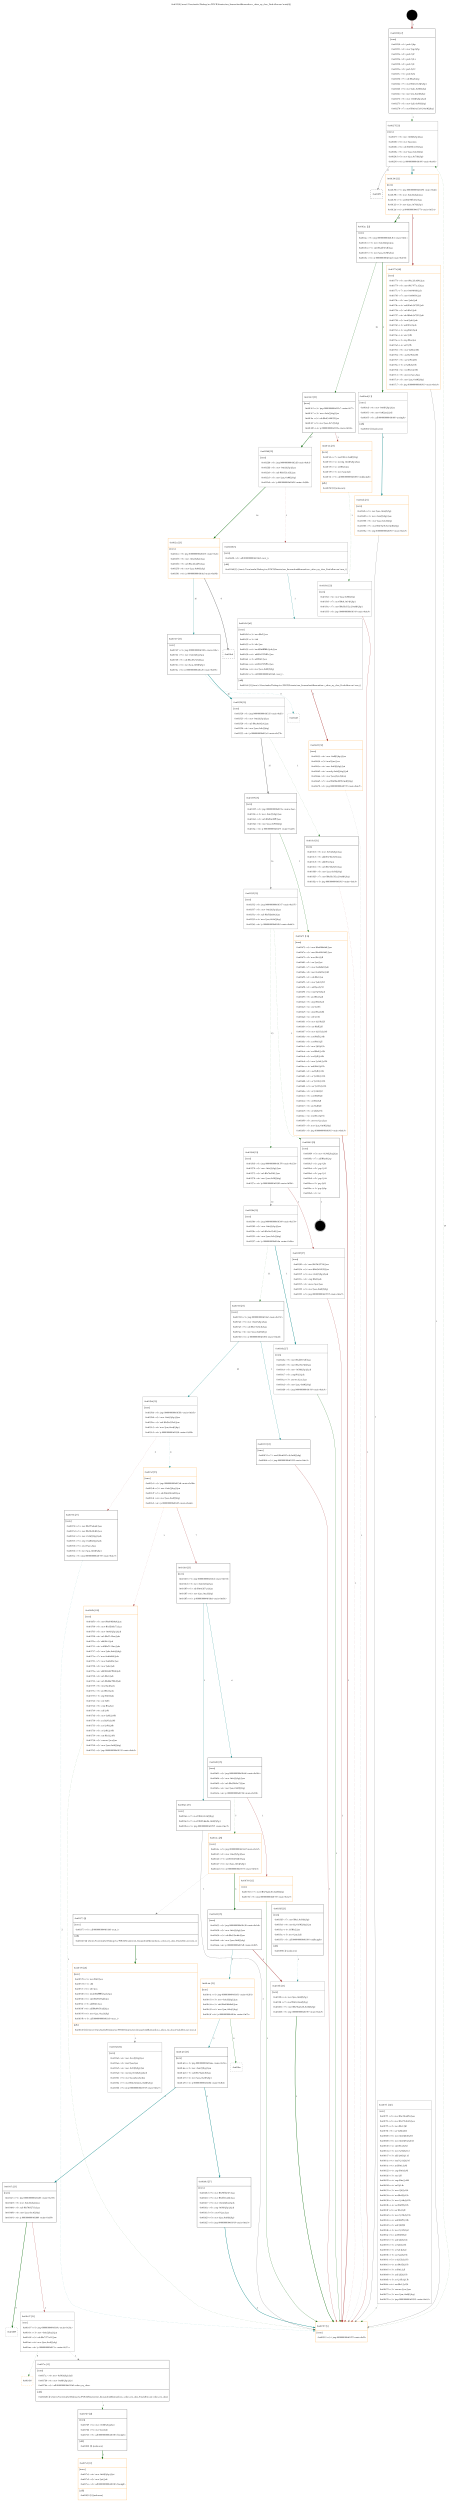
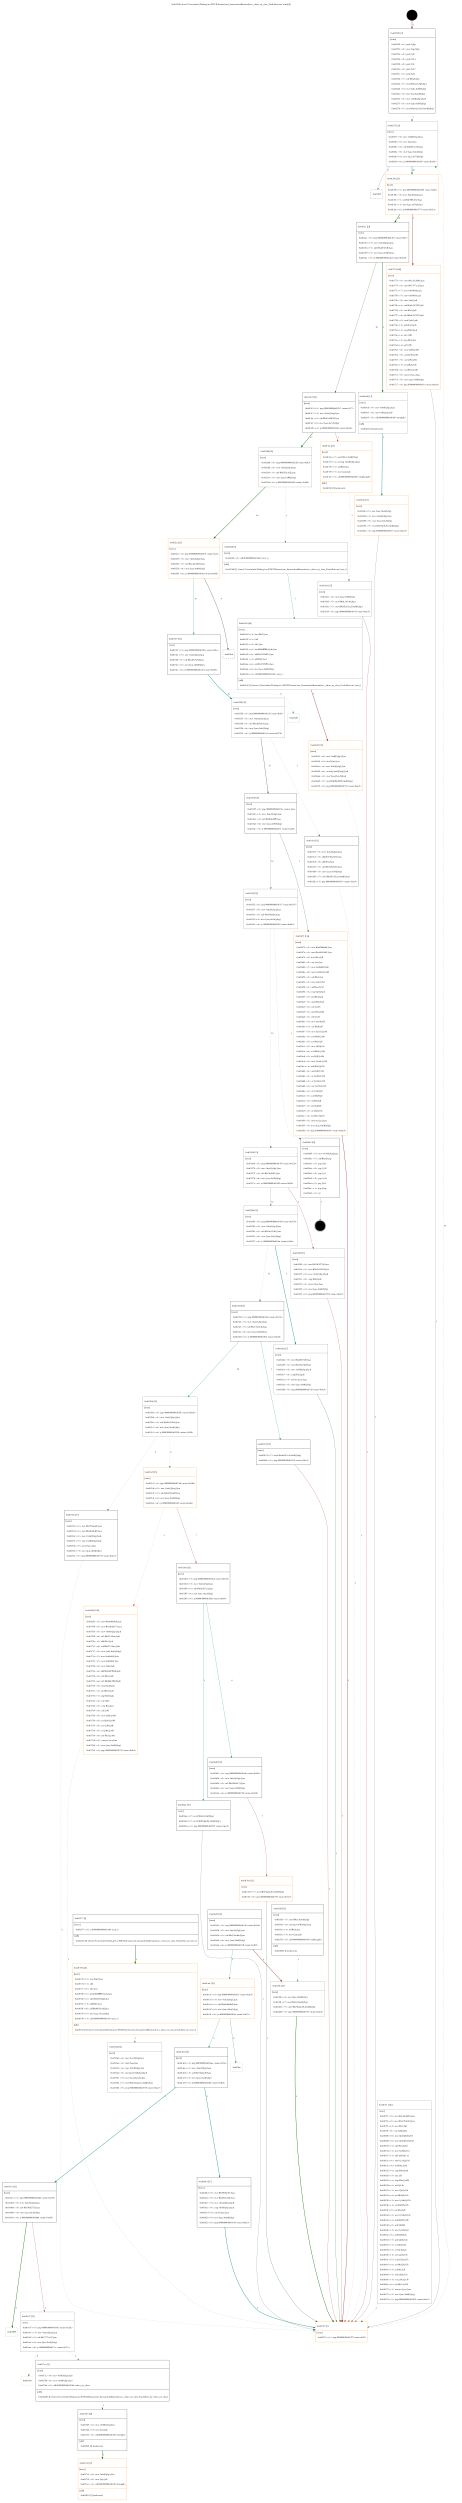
node "0x40141a [25]": removed
